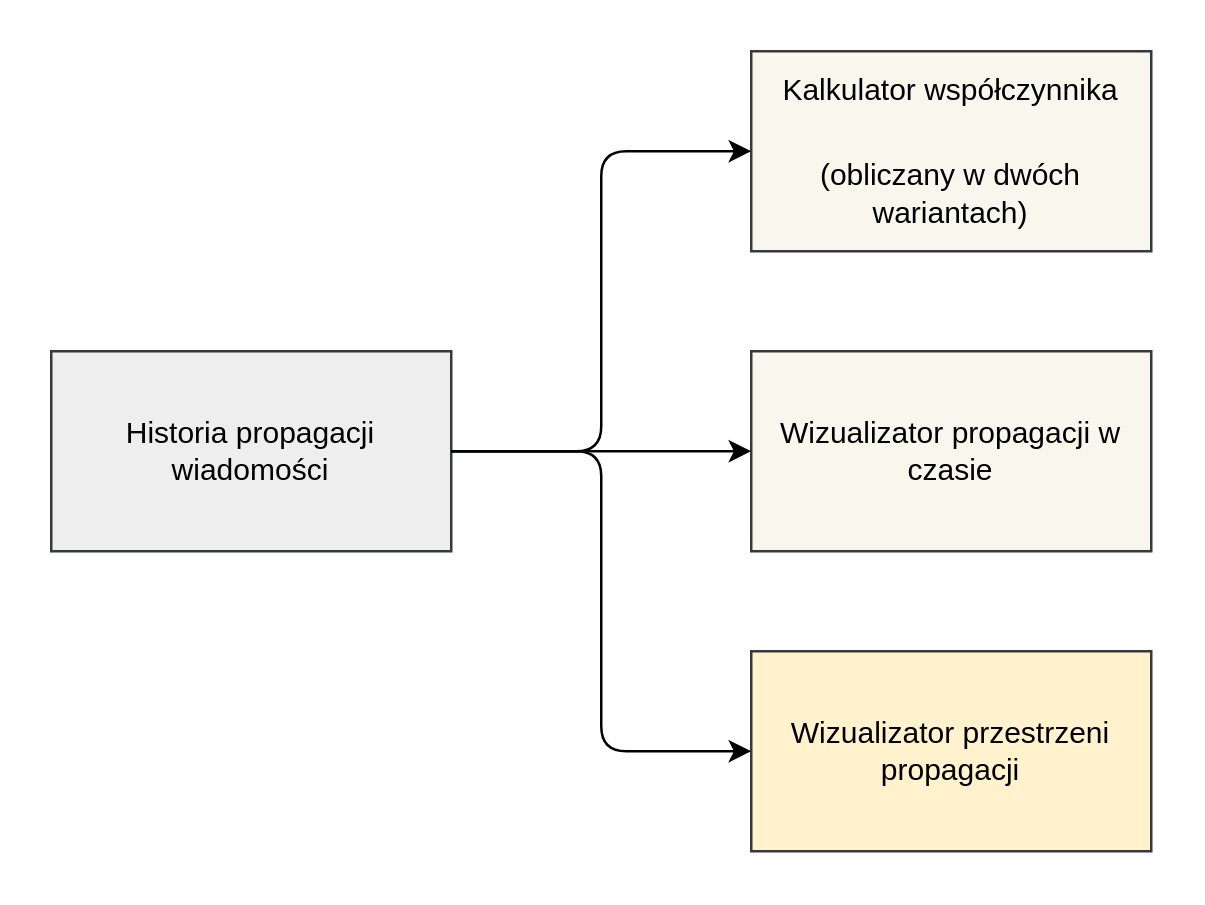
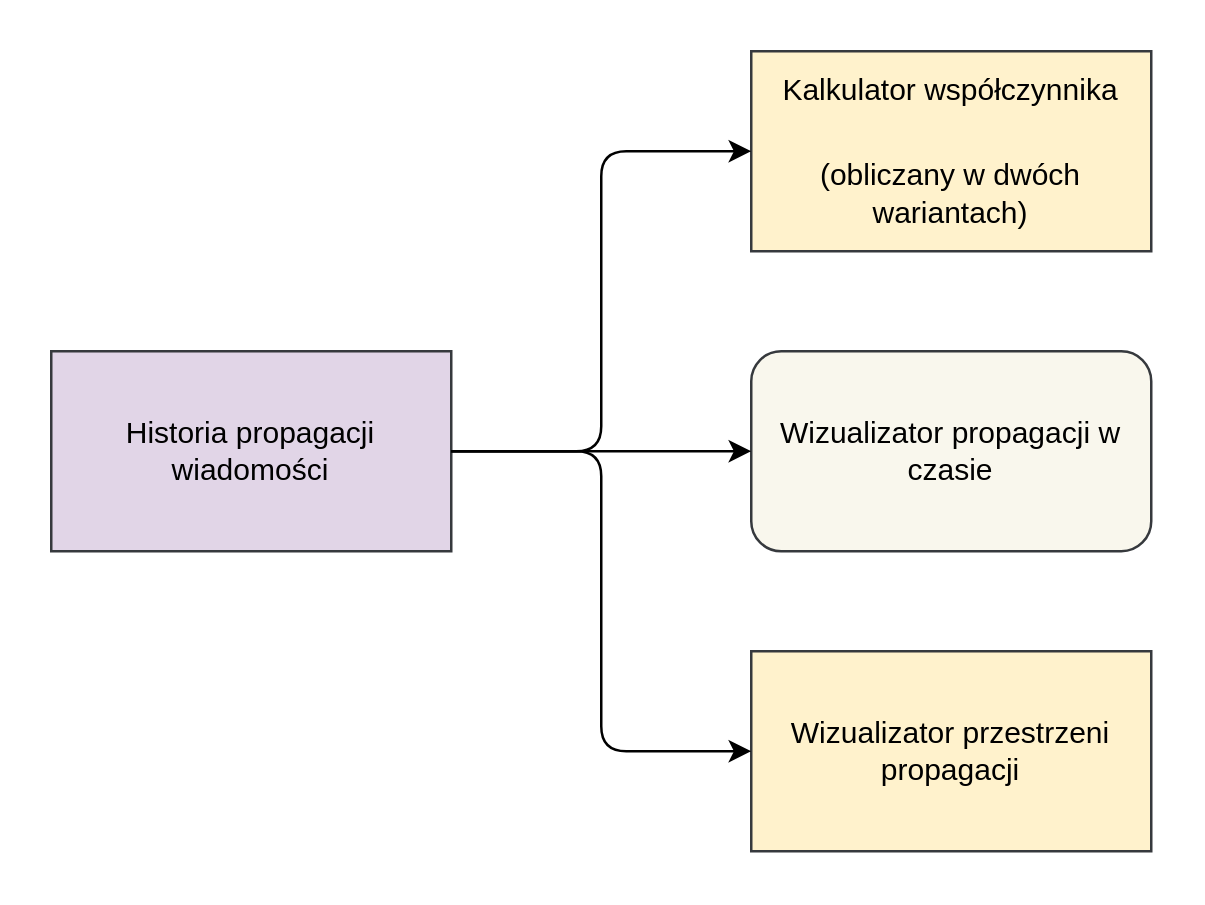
node "Kalkulator współczynnika (obliczany w dwóch wariantach)": fillcolor #f9f7ed -> #fff2cc
node "Historia propagacji wiadomości": fillcolor #eeeeee -> #e1d5e7
node "Wizualizator propagacji w czasie": shape rectangle -> rounded rectangle
